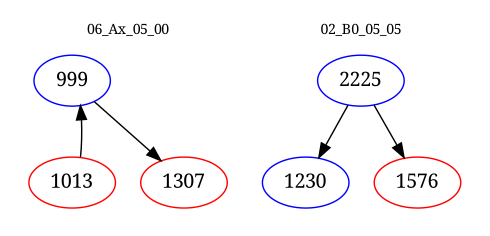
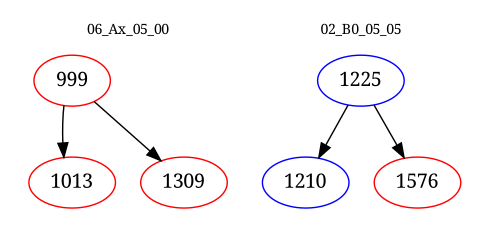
node "999": color blue -> red
node "2225": label "2225" -> "1225"
edge "1013" -> "999": reversed
node "1307": label "1307" -> "1309"
node "1230": label "1230" -> "1210"
